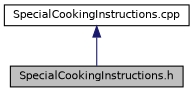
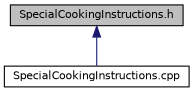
edge "SpecialCookingInstructions.h" -> "SpecialCookingInstructions.cpp": reversed
